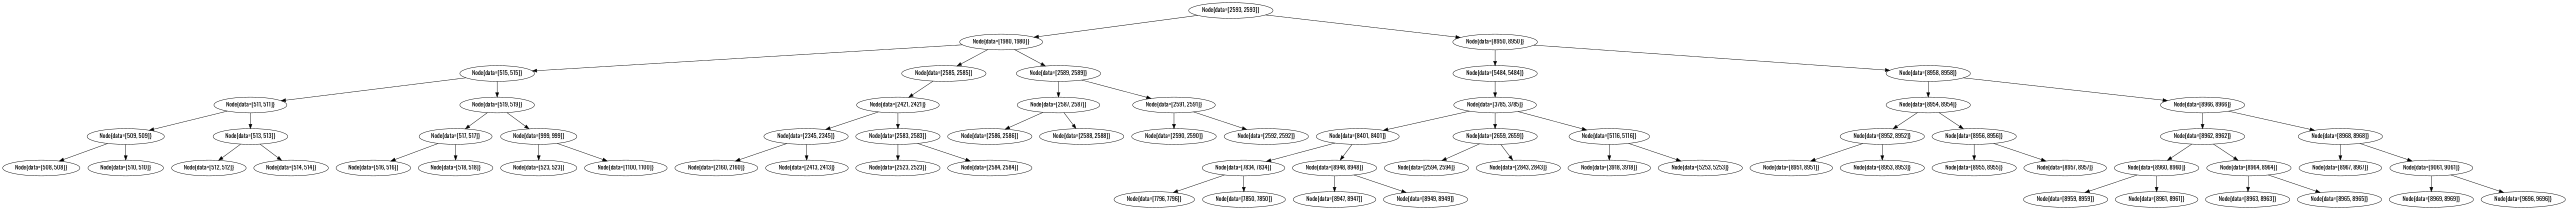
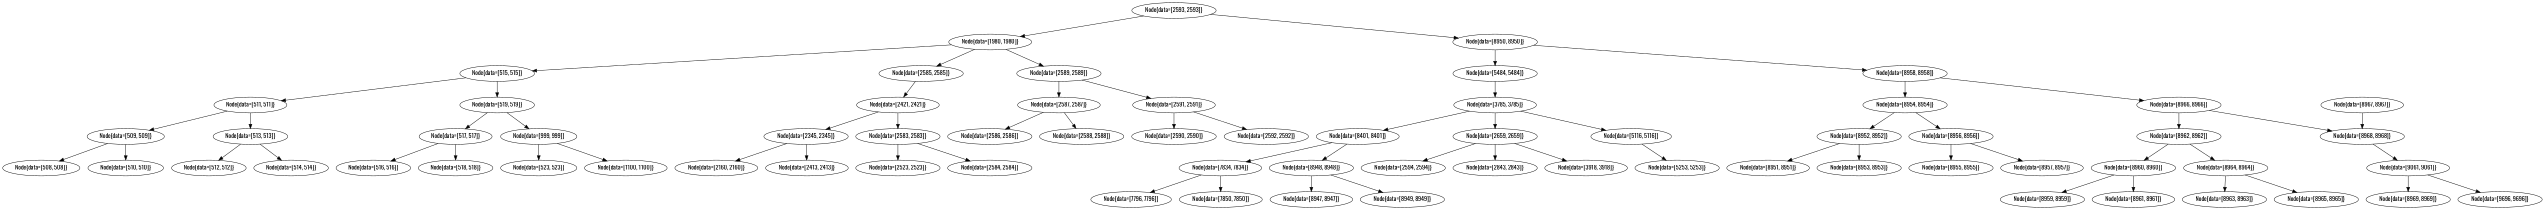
edge "Node{data=[5116, 5116]}" -> "Node{data=[3918, 3918]}": now "Node{data=[2659, 2659]}" -> "Node{data=[3918, 3918]}"
edge "Node{data=[8968, 8968]}" -> "Node{data=[8967, 8967]}": reversed
